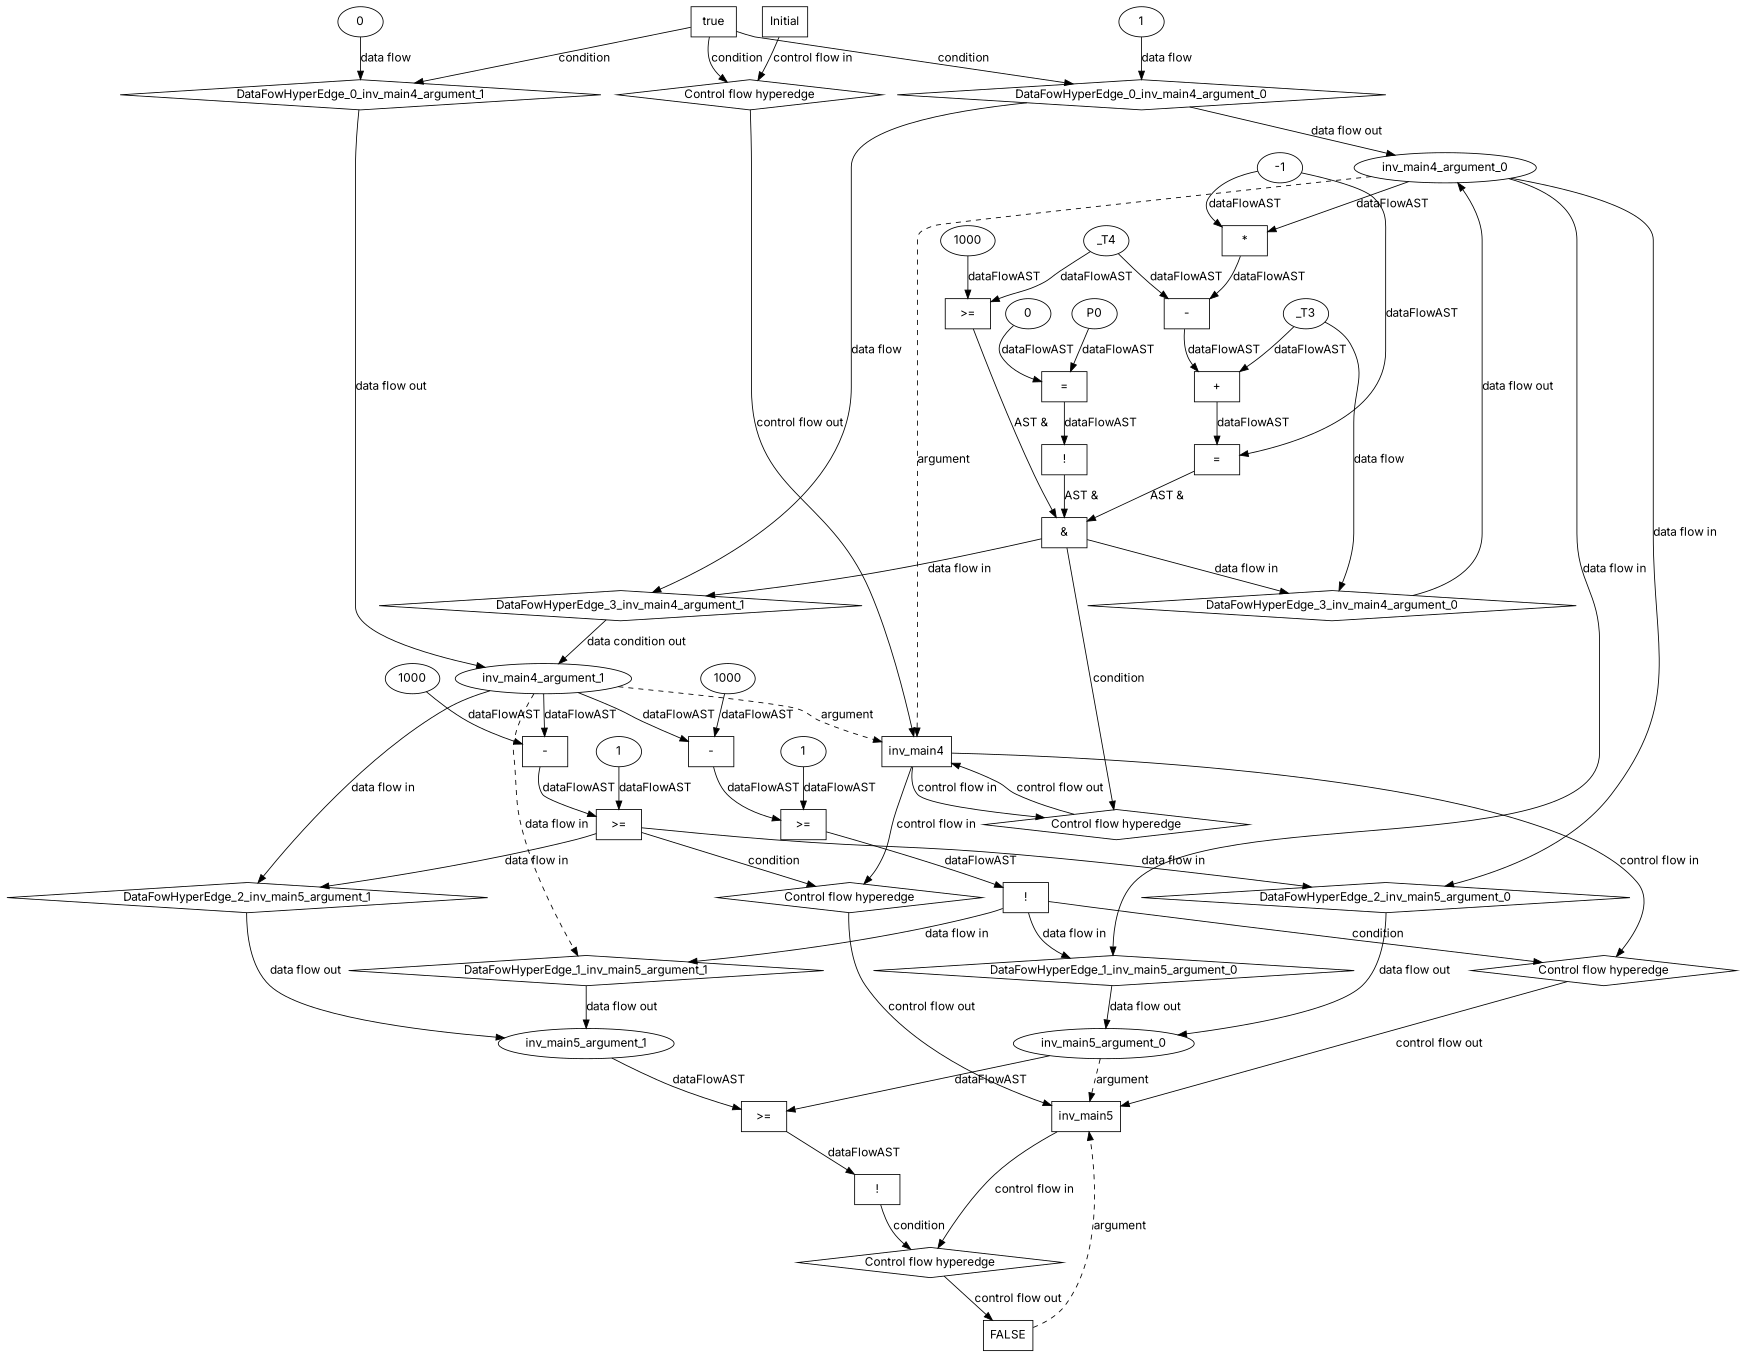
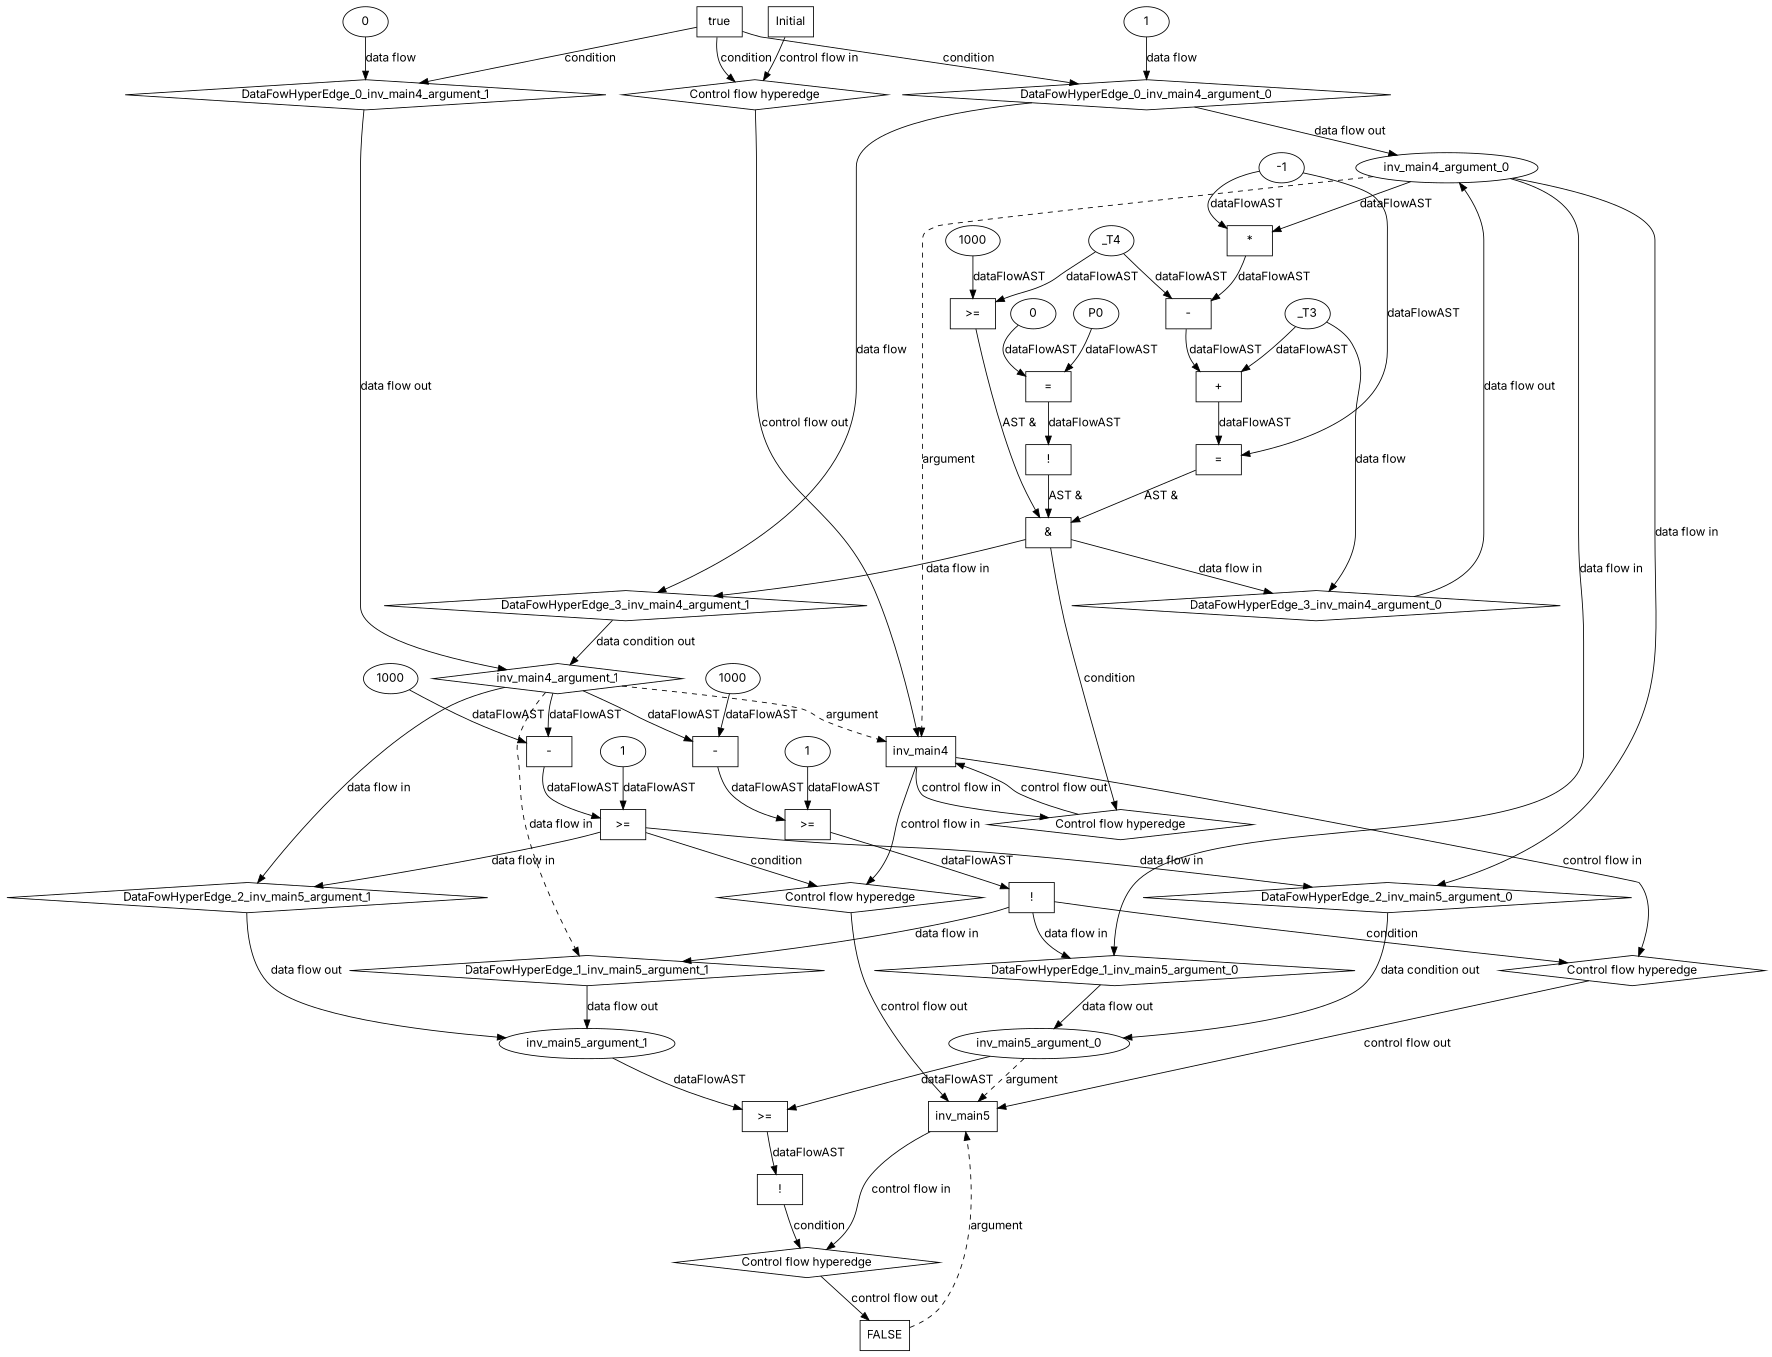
node "inv_main4_argument_1": shape ellipse -> diamond
edge "DataFowHyperEdge_2_inv_main5_argument_0" -> "inv_main5_argument_0": label "data flow out" -> "data condition out"
